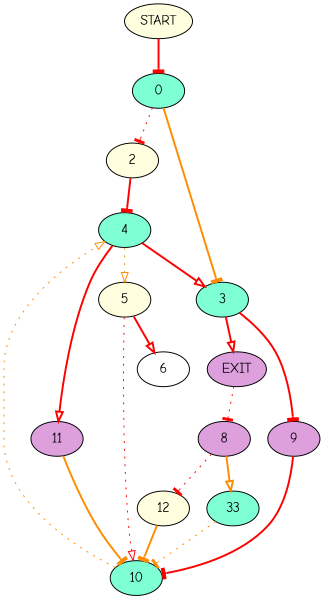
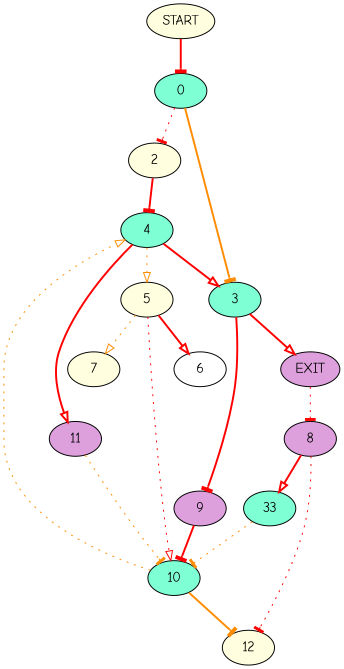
node "7": added
edge "8" -> "33": color darkorange -> red
edge "11" -> "10": style bold -> dotted
edge "12" -> "10": reversed
